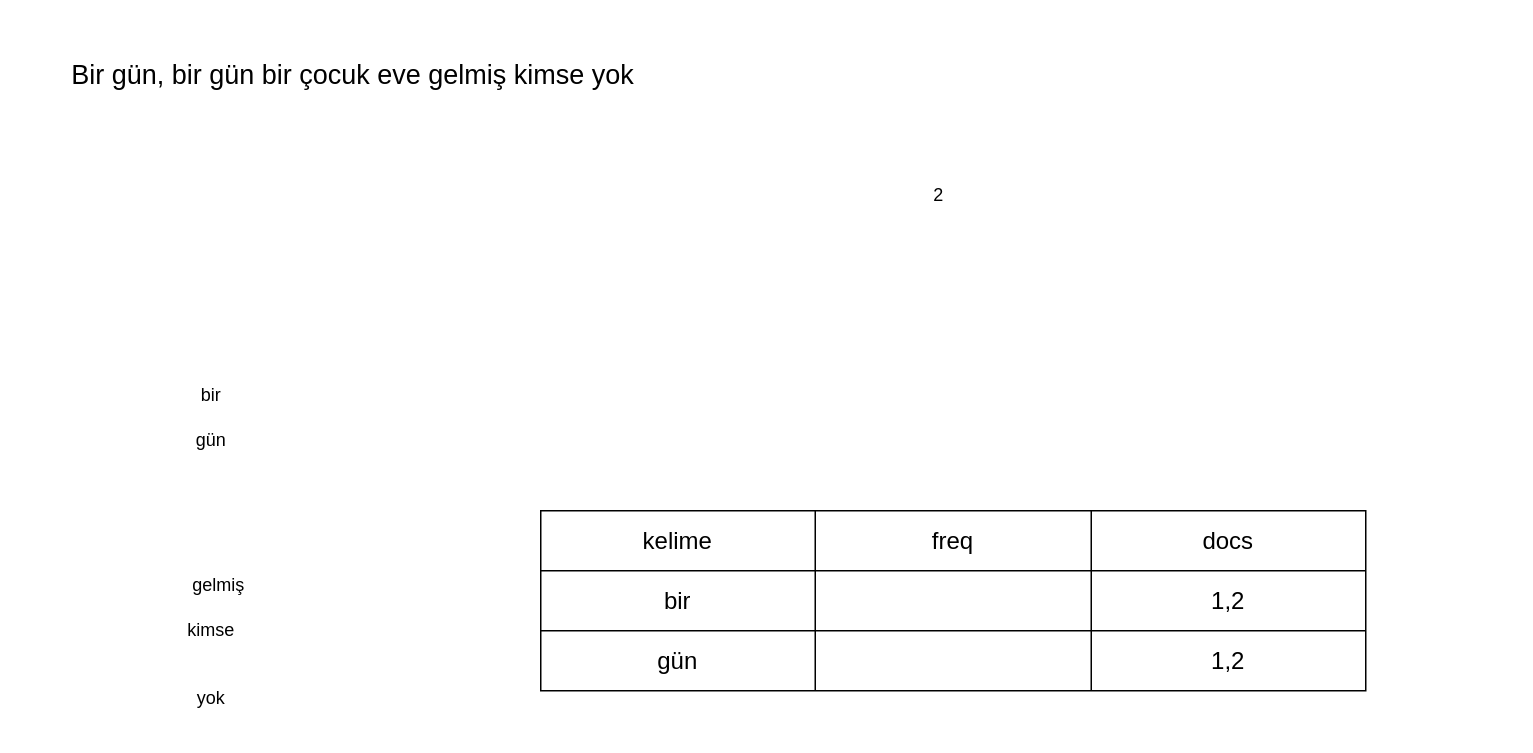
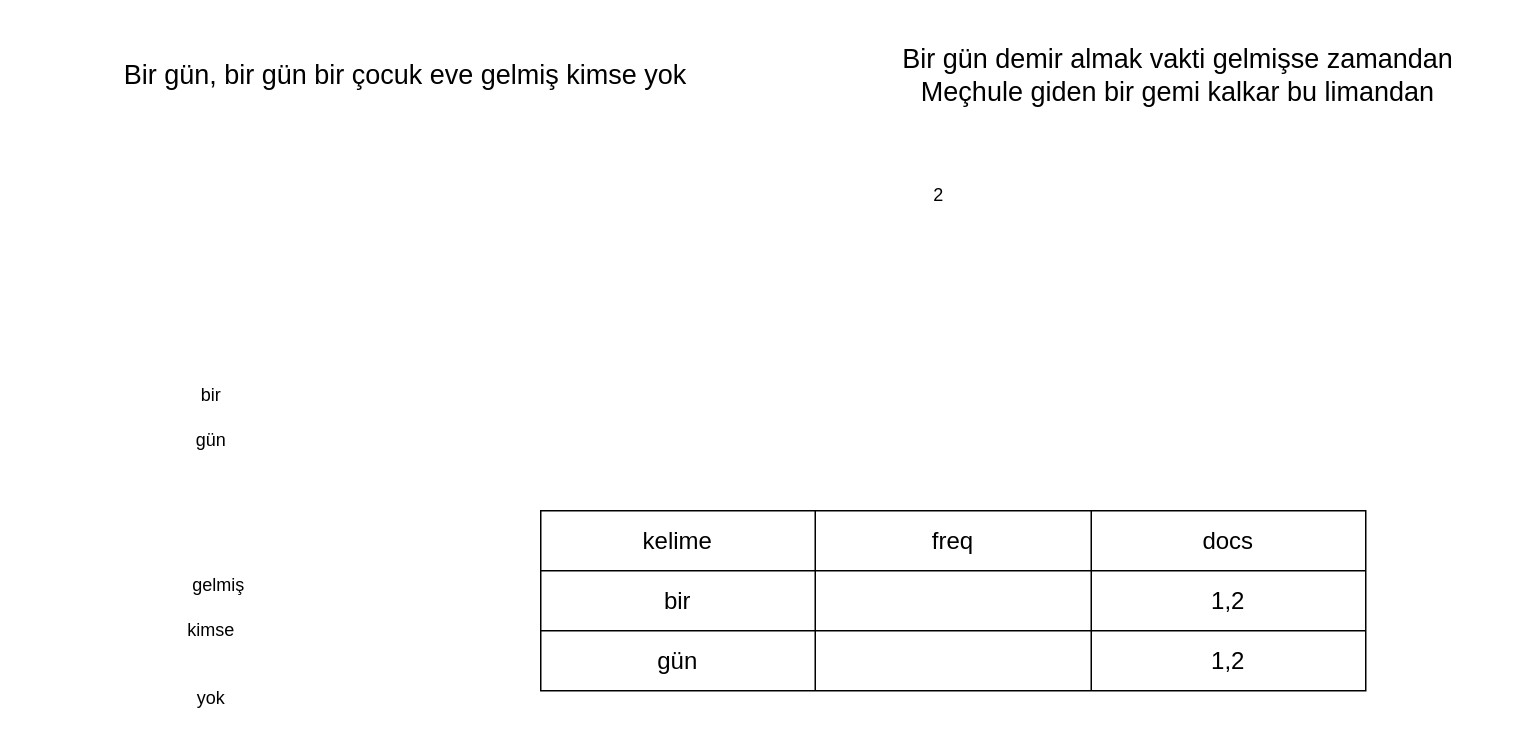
node "Bir gün, bir gün bir çocuk eve gelmiş kimse yok": moved (353, 76) -> (406, 76)
node "Bir gün demir almak vakti gelmişse zamandan Meçhule giden bir gemi kalkar bu limandan": added
